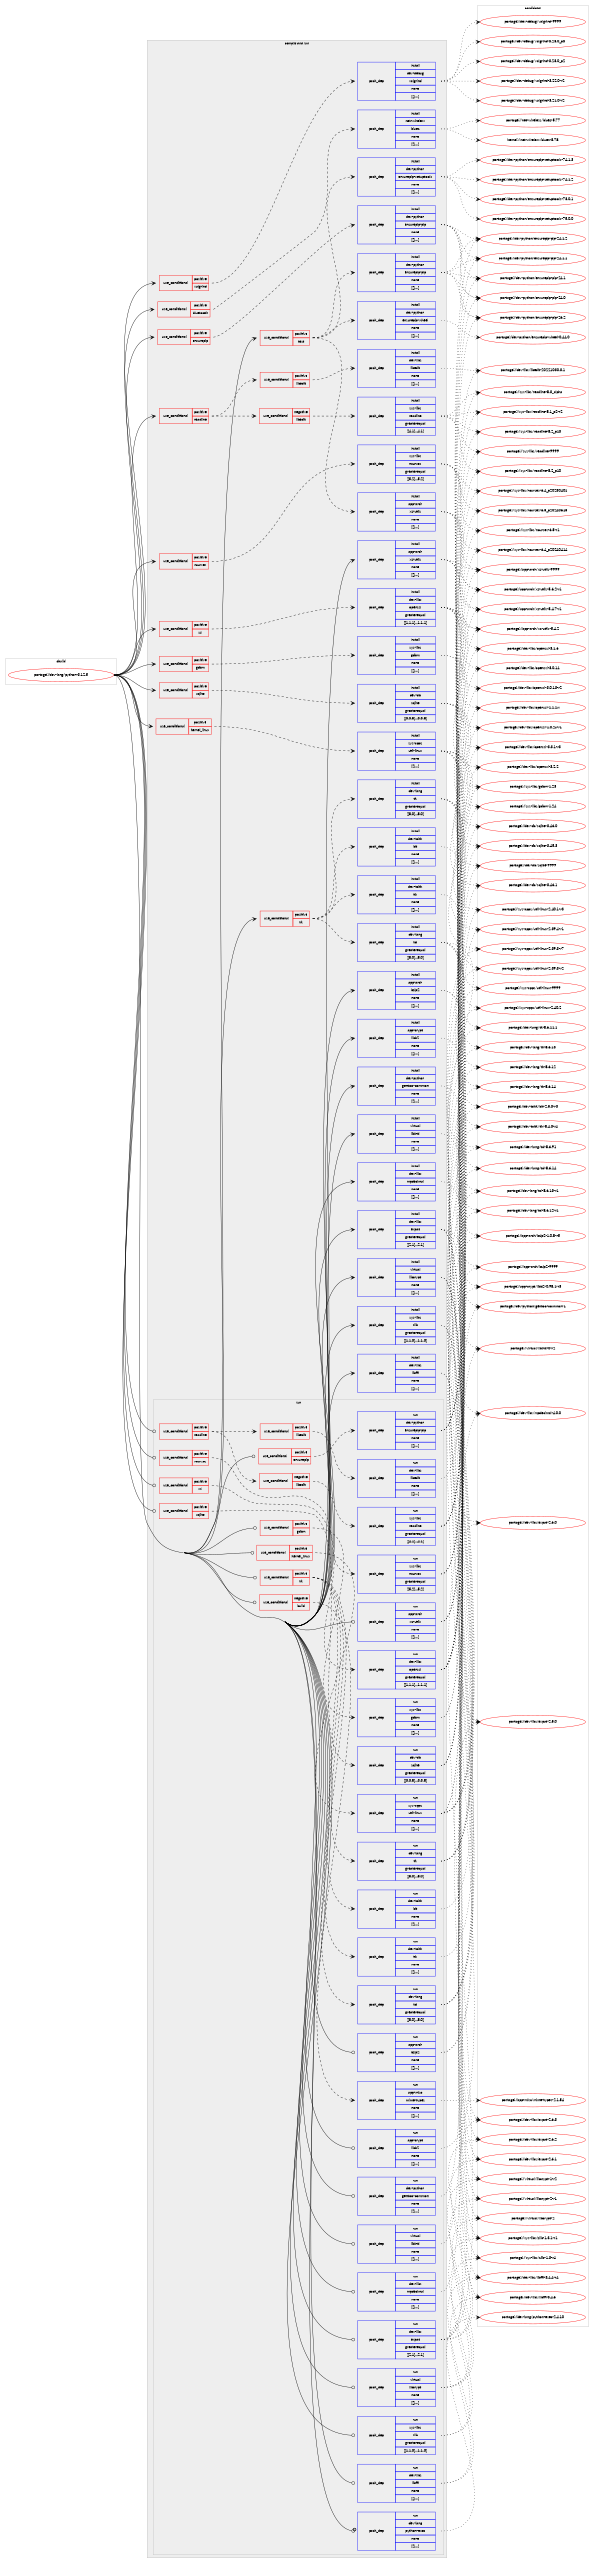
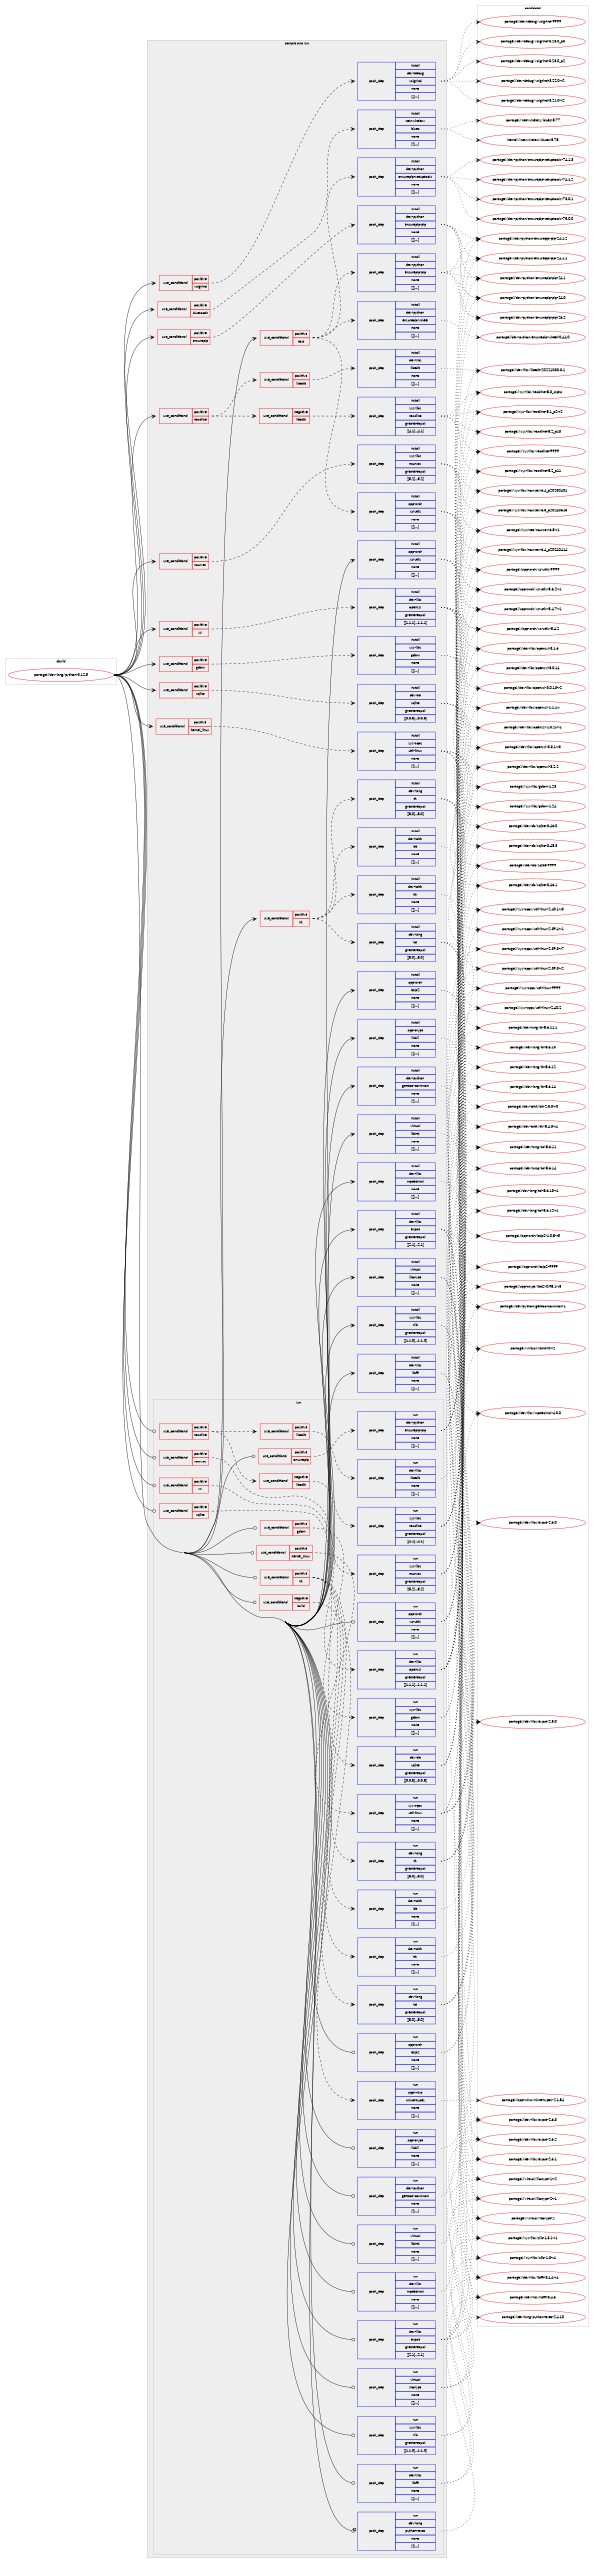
node "portage://sys-libs/readline-8.2_p10": label "portage://sys-libs/readline-8.2_p10" -> "portage://sys-libs/readline-8.2_p11"
node "portage://sys-libs/ncurses-6.5-r1": label "portage://sys-libs/ncurses-6.5-r1" -> "portage://sys-net/ncurses-6.5-r1"
node "portage://dev-lang/tcl-8.6.91": label "portage://dev-lang/tcl-8.6.91" -> "portage://dev-lang/tcl-8.6.11"
